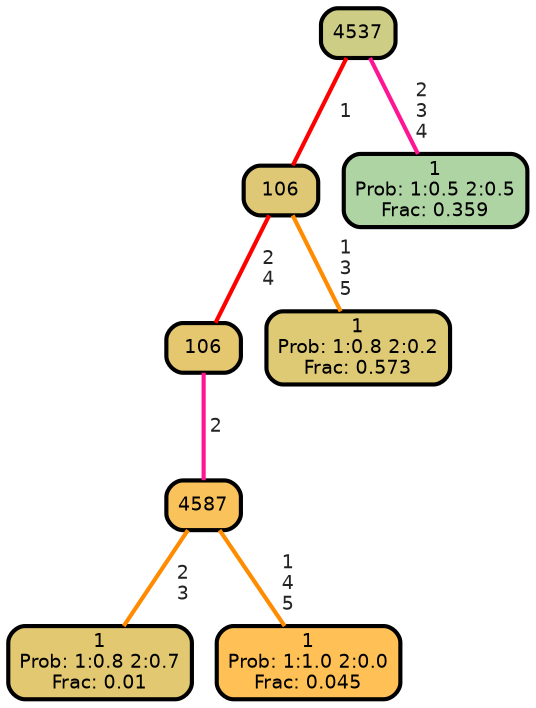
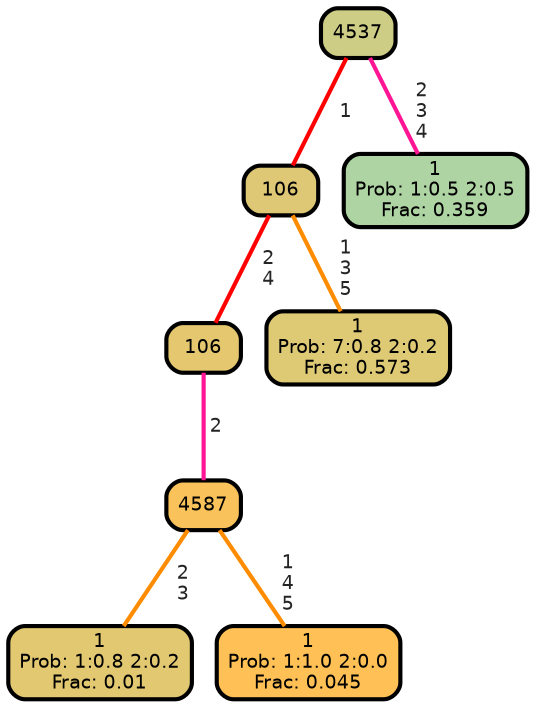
node "1 Prob: 1:0.8 2:0.2 Frac: 0.573": label "1 Prob: 1:0.8 2:0.2 Frac: 0.573" -> "1 Prob: 7:0.8 2:0.2 Frac: 0.573"
node "1 Prob: 1:0.8 2:0.7 Frac: 0.01": label "1 Prob: 1:0.8 2:0.7 Frac: 0.01" -> "1 Prob: 1:0.8 2:0.2 Frac: 0.01"
